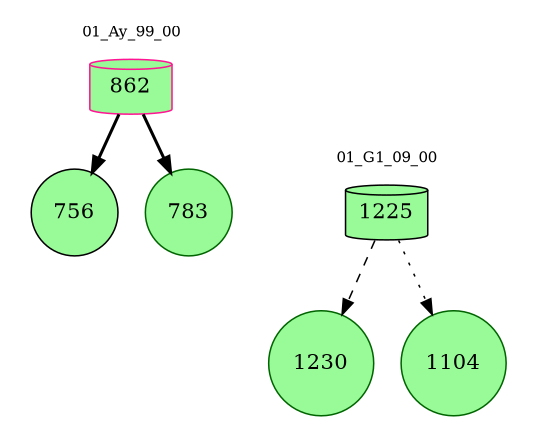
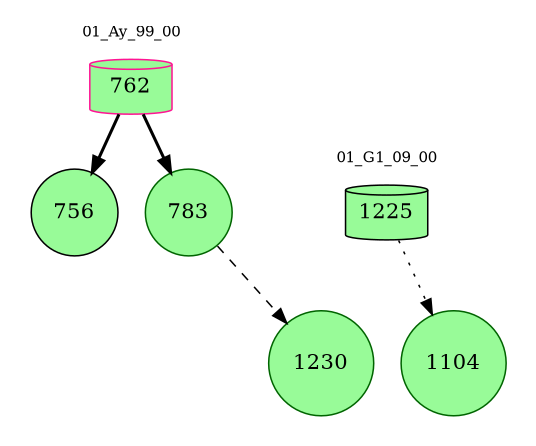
node "862": label "862" -> "762"
edge "1225" -> "1230": now "783" -> "1230"
